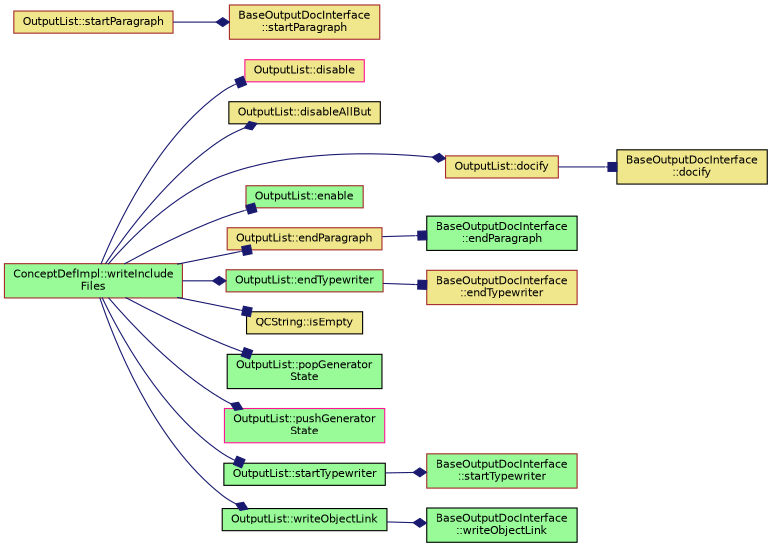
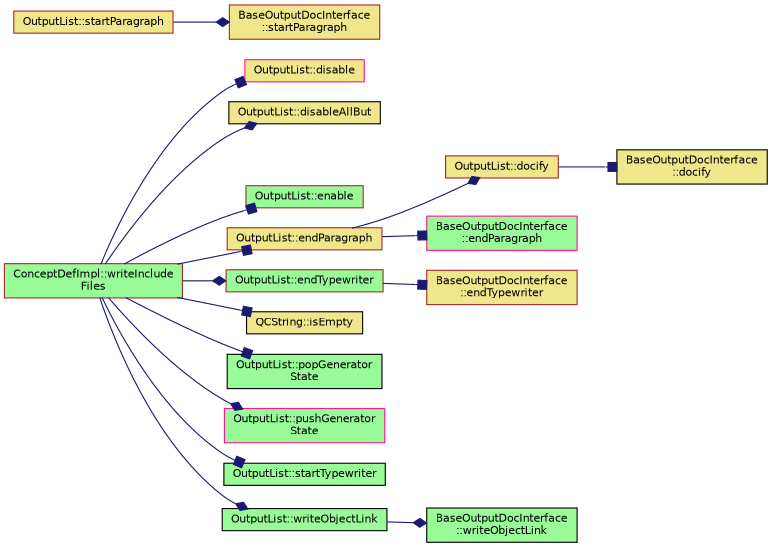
edge "ConceptDefImpl::writeInclude Files" -> "OutputList::docify": now "OutputList::endParagraph" -> "OutputList::docify"
node "BaseOutputDocInterface ::endParagraph": color black -> deeppink
node "BaseOutputDocInterface ::startTypewriter": removed
